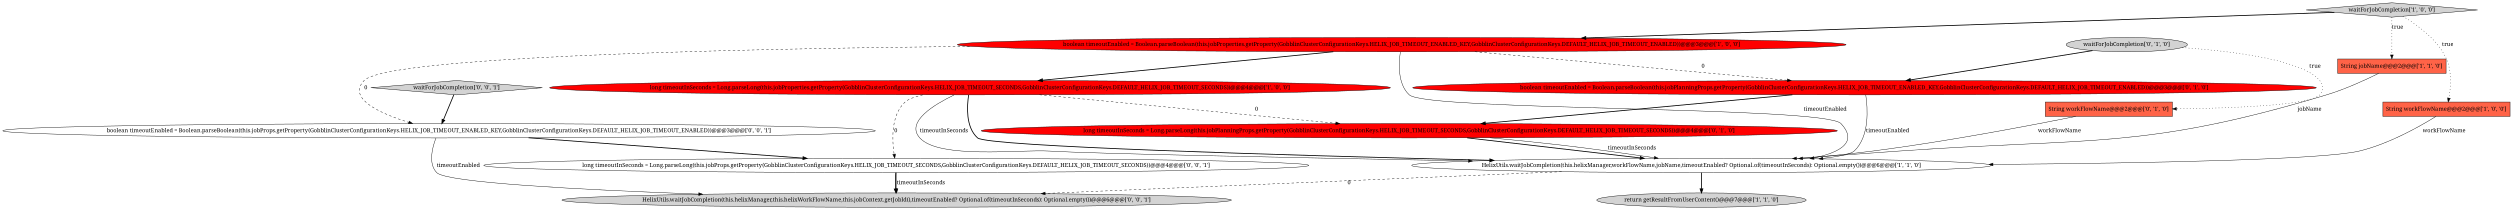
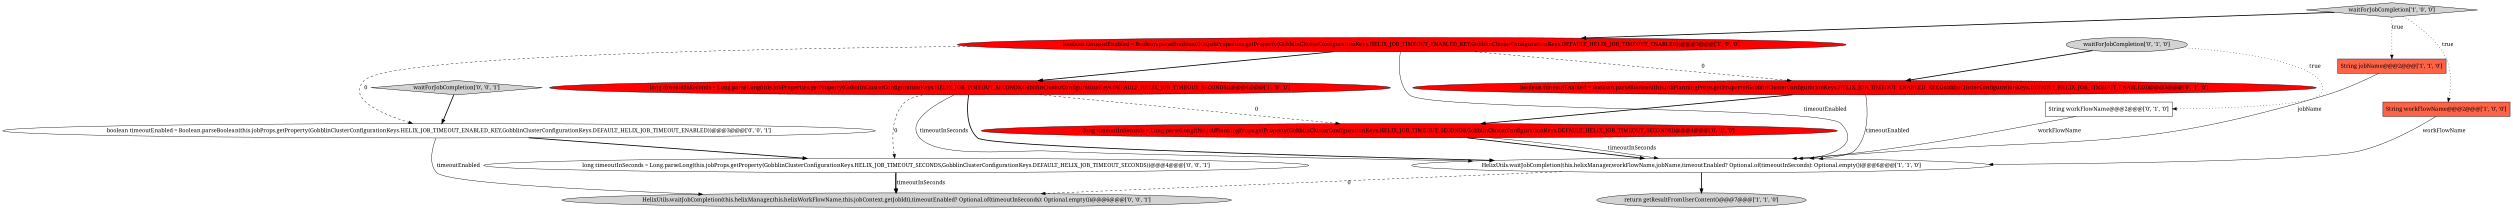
node "String workFlowName@@@2@@@['0', '1', '0']": fillcolor tomato -> white
